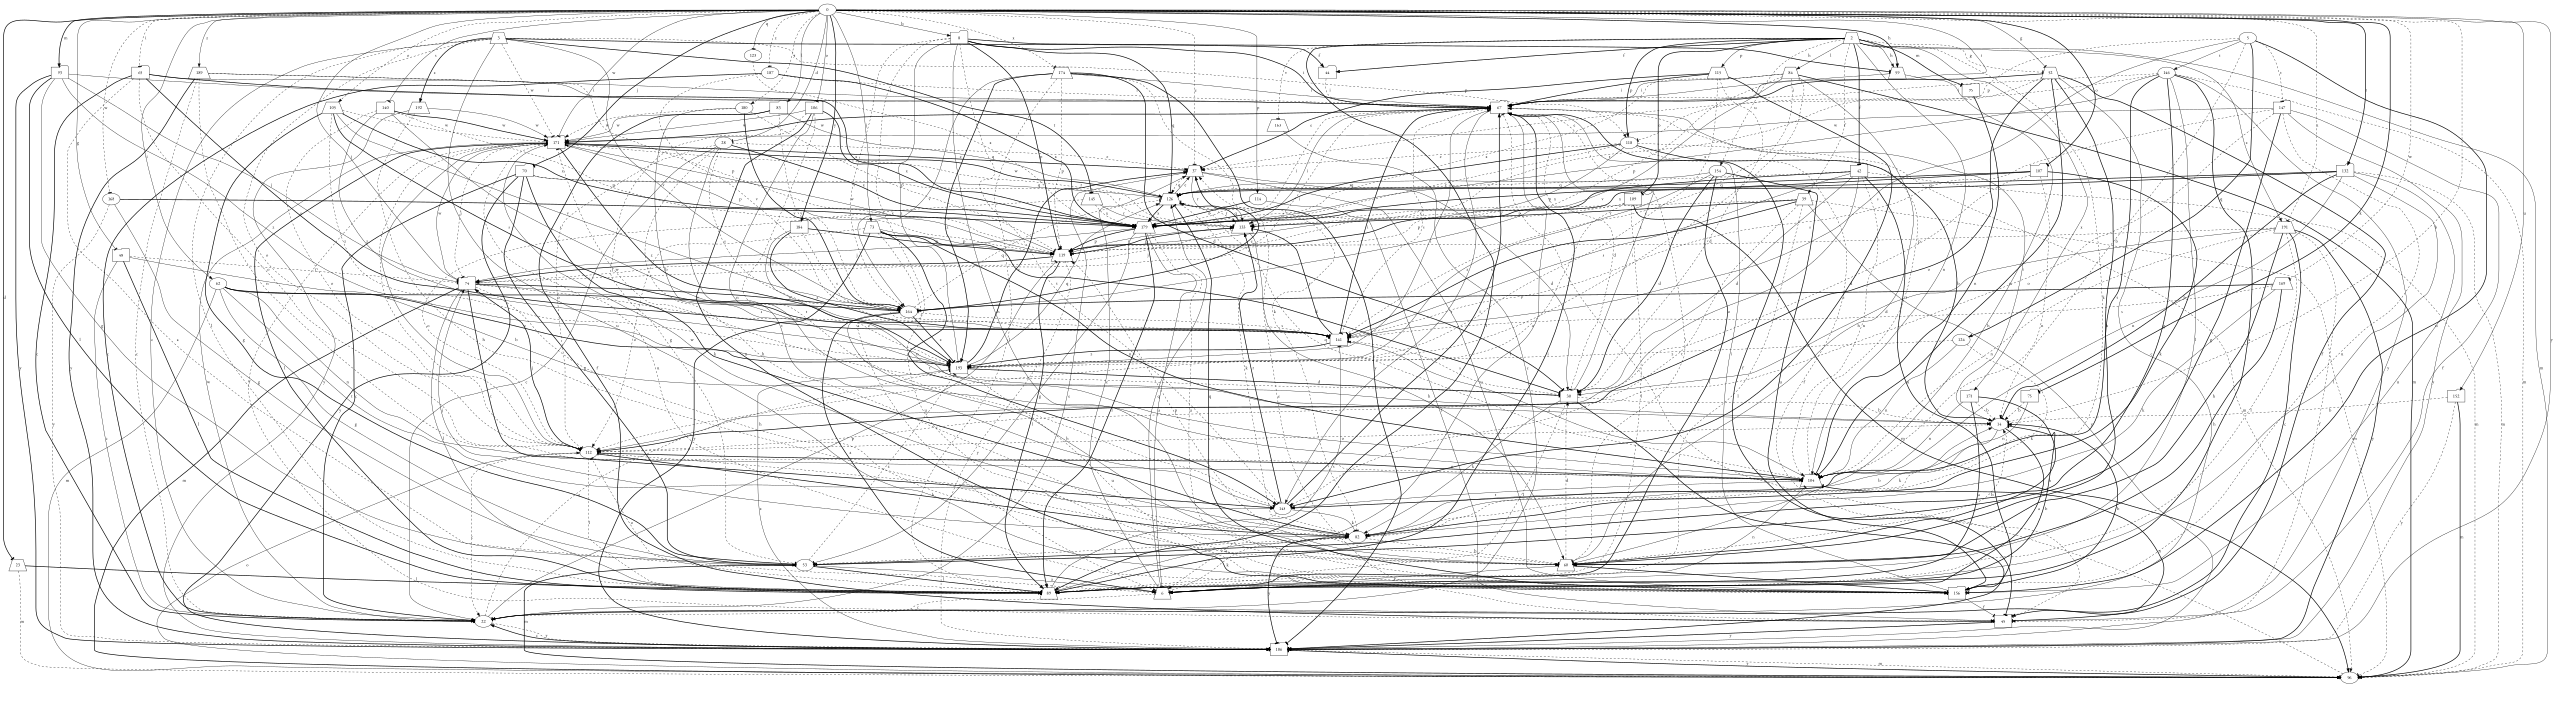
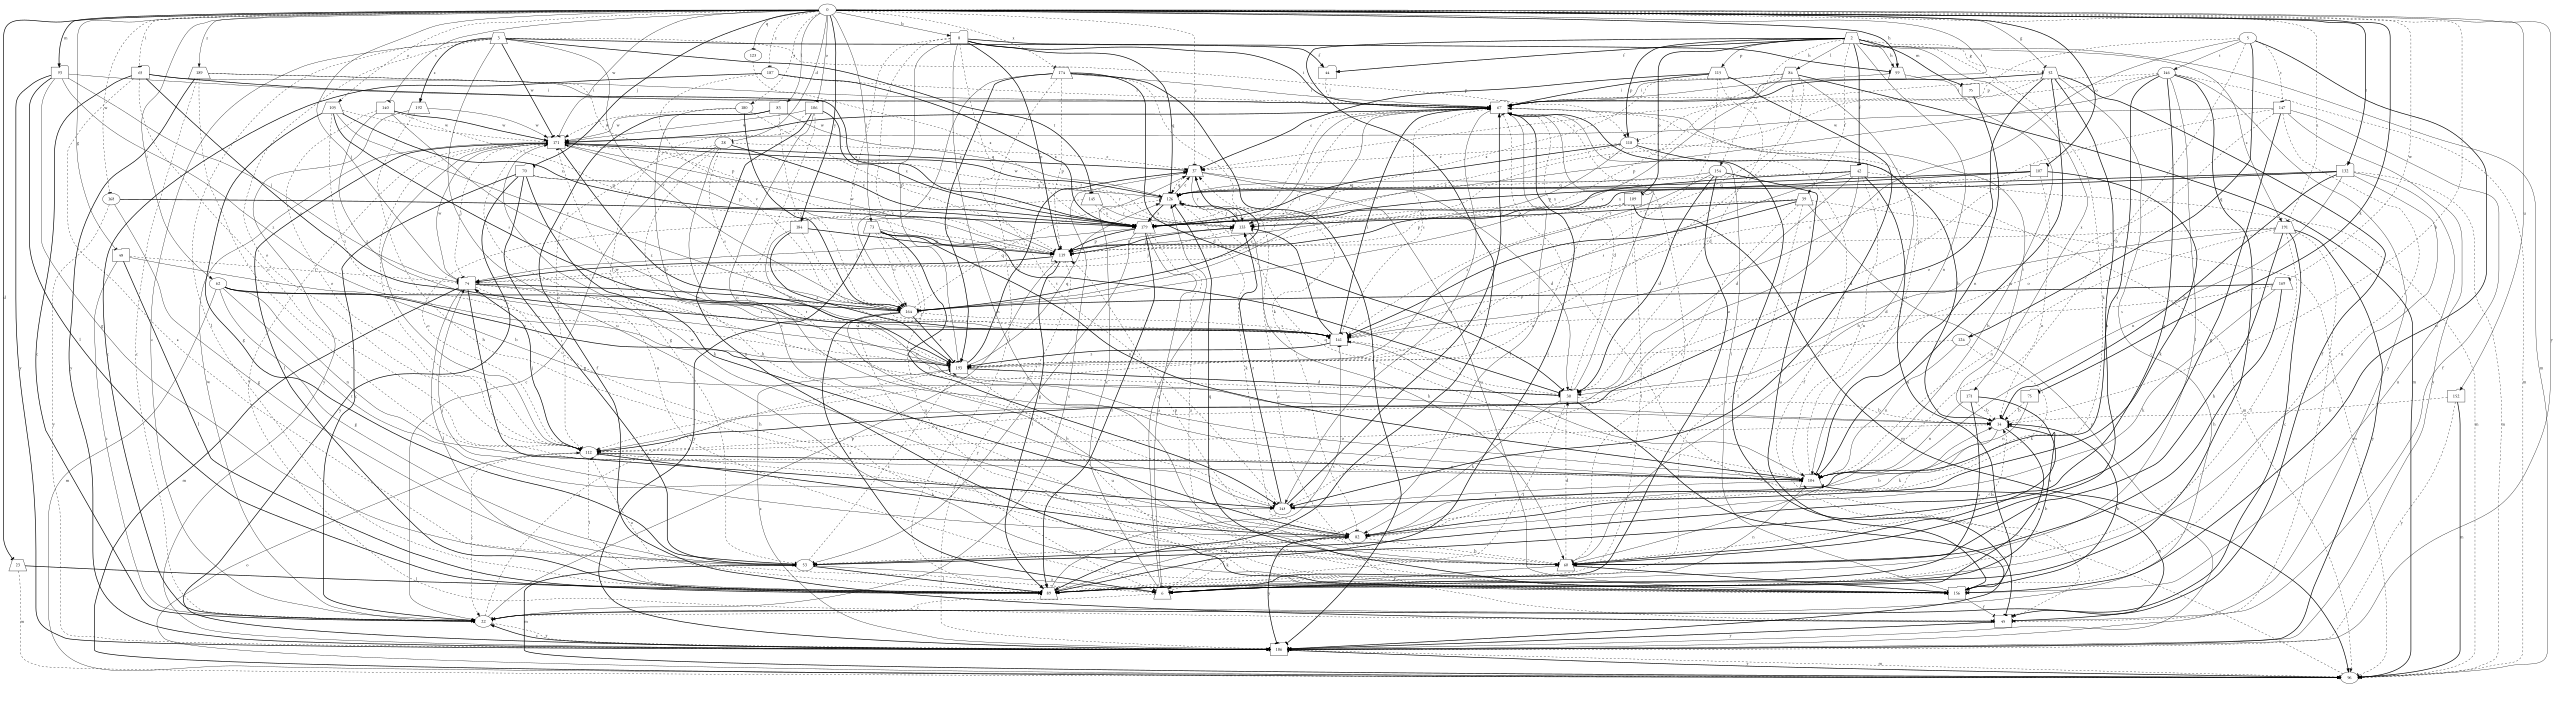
edge "3" -> "171": style dashed -> bold
node "163": removed
node "114": removed
edge "73" -> "112": now "73" -> "164"
edge "193" -> "67": now "164" -> "67"
edge "148" -> "82": removed, label "k"
